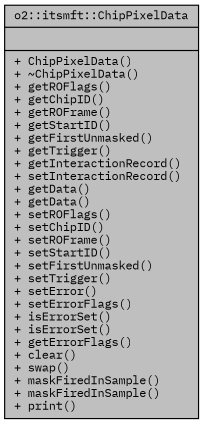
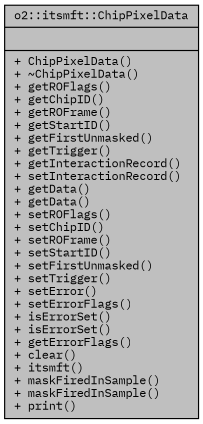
node "o2::itsmft::ChipPixelData": text "+ swap()" -> "+ itsmft()"
